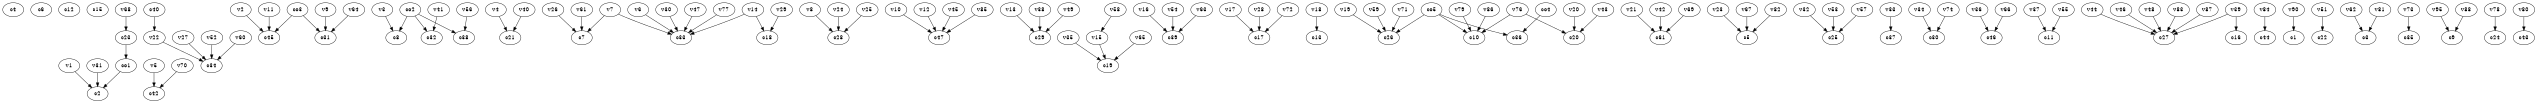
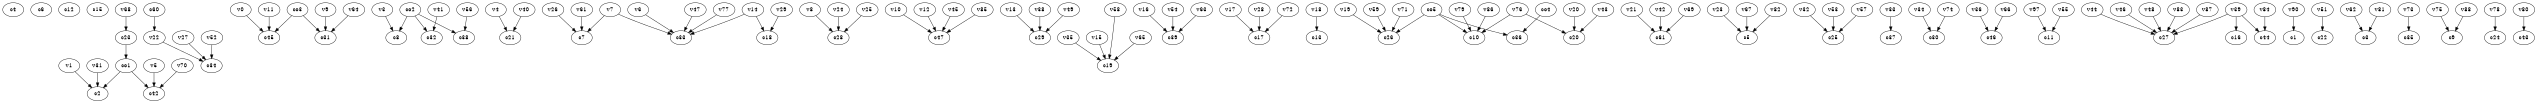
node "c40": label "c40" -> "c60"
node "v2": label "v2" -> "v0"
node "v30": removed
node "v37": label "v37" -> "v97"
node "v95": label "v95" -> "v75"
edge "v58" -> "v15": now "v58" -> "c19"
edge "v39" -> "c44": added
node "v60": removed
edge "co1" -> "c42": added
